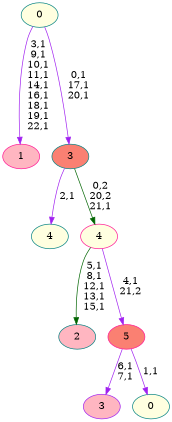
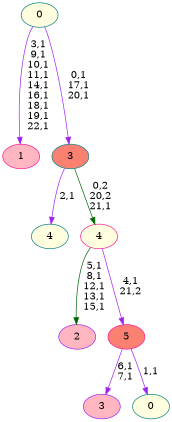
node "2": color teal -> purple
